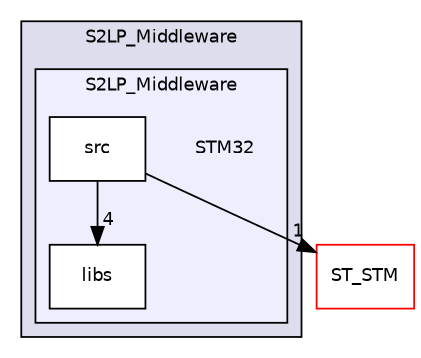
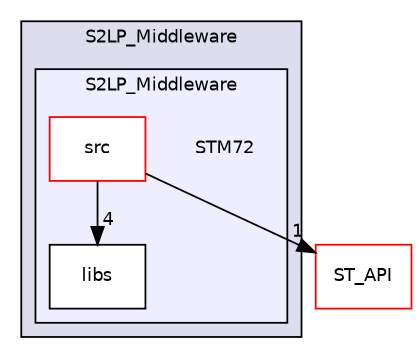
node "src": color black -> red
node "STM32": label "STM32" -> "STM72"
node "ST_STM": label "ST_STM" -> "ST_API"
